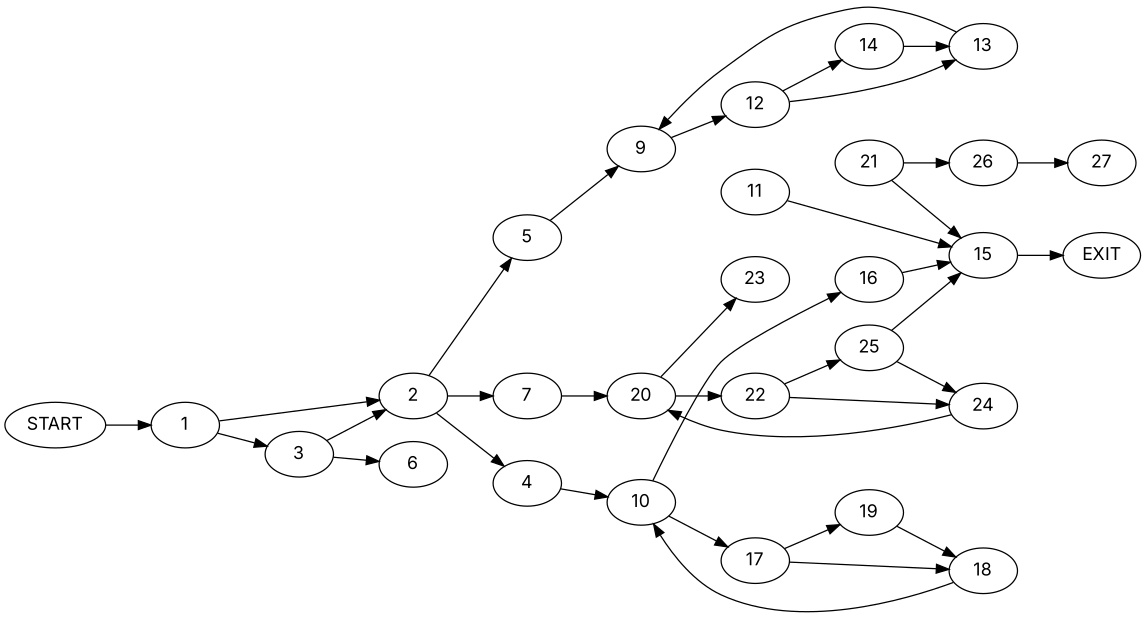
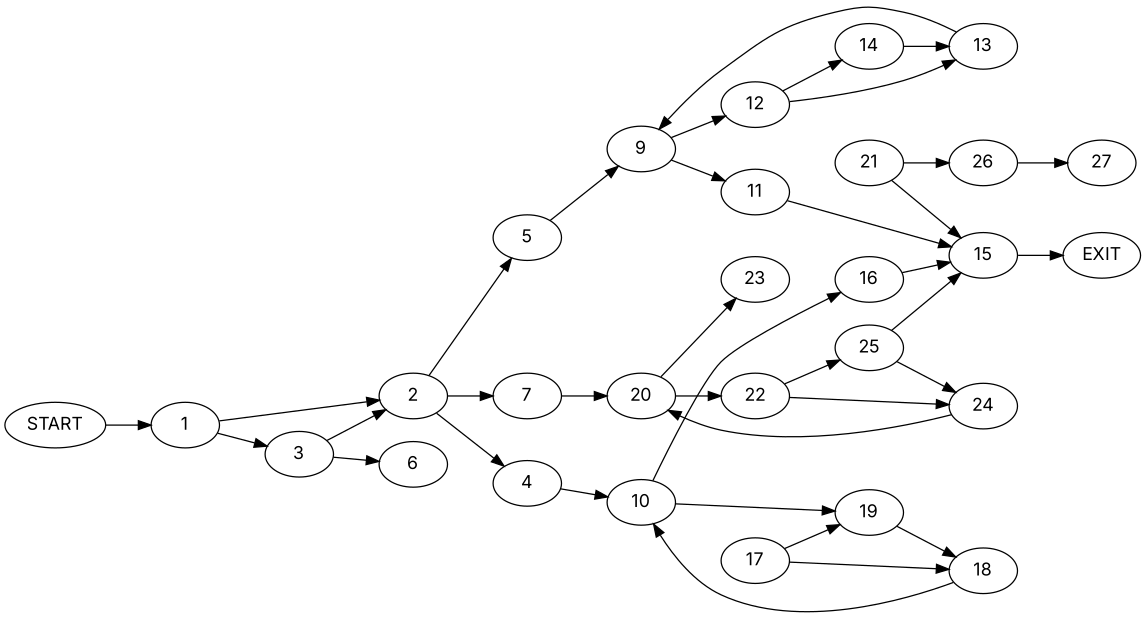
edge "9" -> "11": added
edge "10" -> "17": now "10" -> "19"
